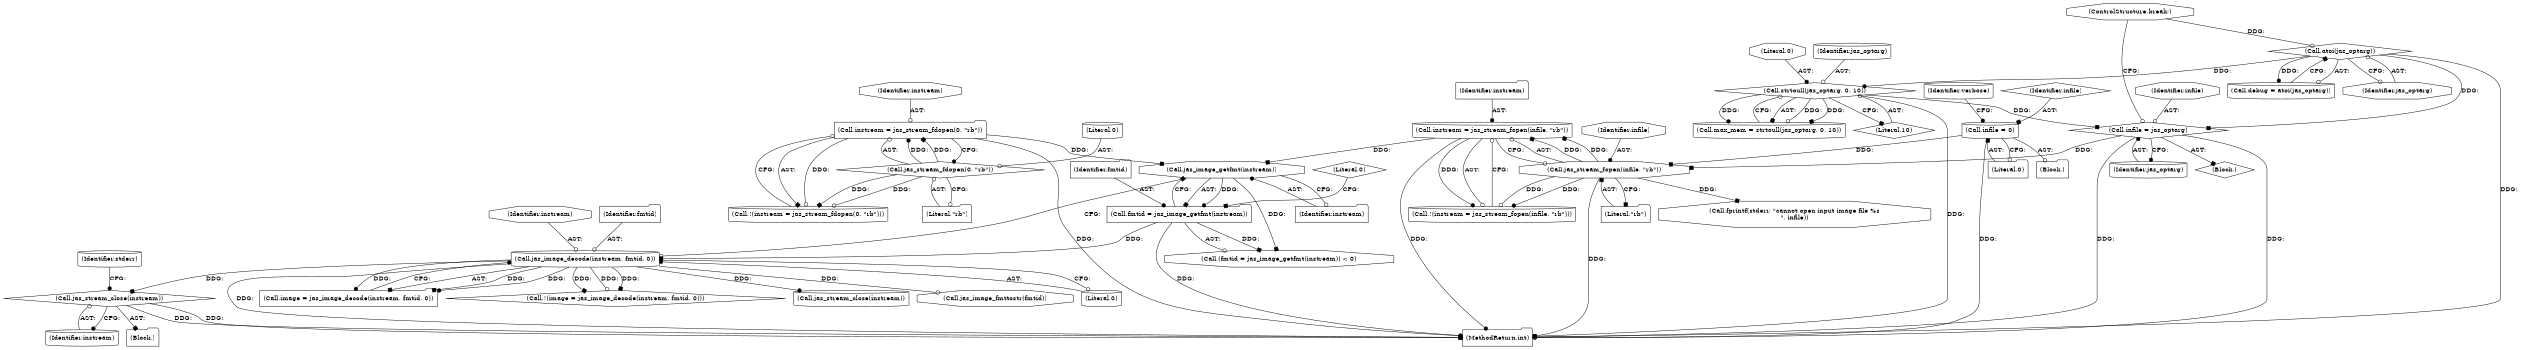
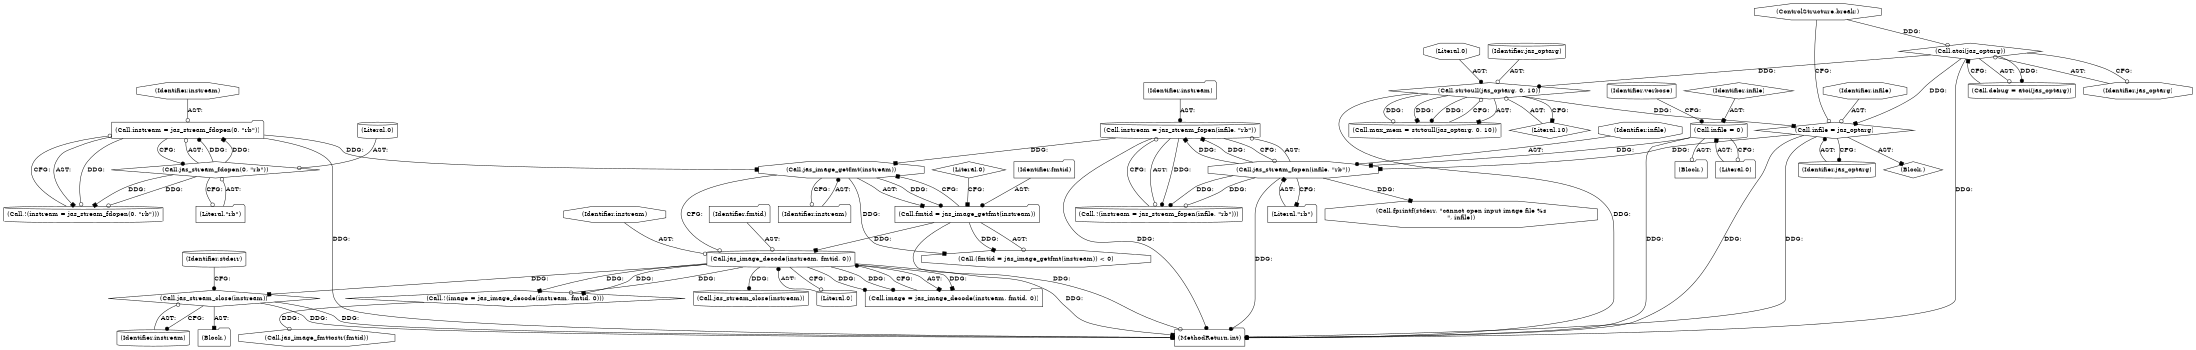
edge "(Call,jas_image_decode(instream, fmtid, 0))" -> "(Call,jas_image_fmttostr(fmtid))": now "(Call,!(image = jas_image_decode(instream, fmtid, 0)))" -> "(Call,jas_image_fmttostr(fmtid))"
